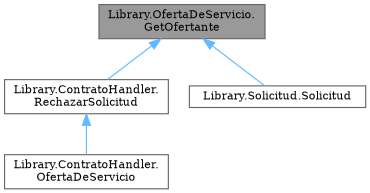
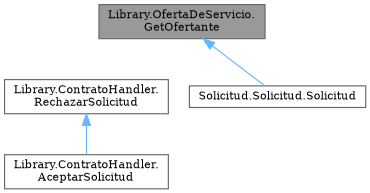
edge "Library.ContratoHandler. RechazarSolicitud" -> "Library.OfertaDeServicio. GetOfertante": removed
node "Library.Solicitud.Solicitud": label "Library.Solicitud.Solicitud" -> "Solicitud.Solicitud.Solicitud"
node "Library.ContratoHandler. OfertaDeServicio": label "Library.ContratoHandler. OfertaDeServicio" -> "Library.ContratoHandler. AceptarSolicitud"
